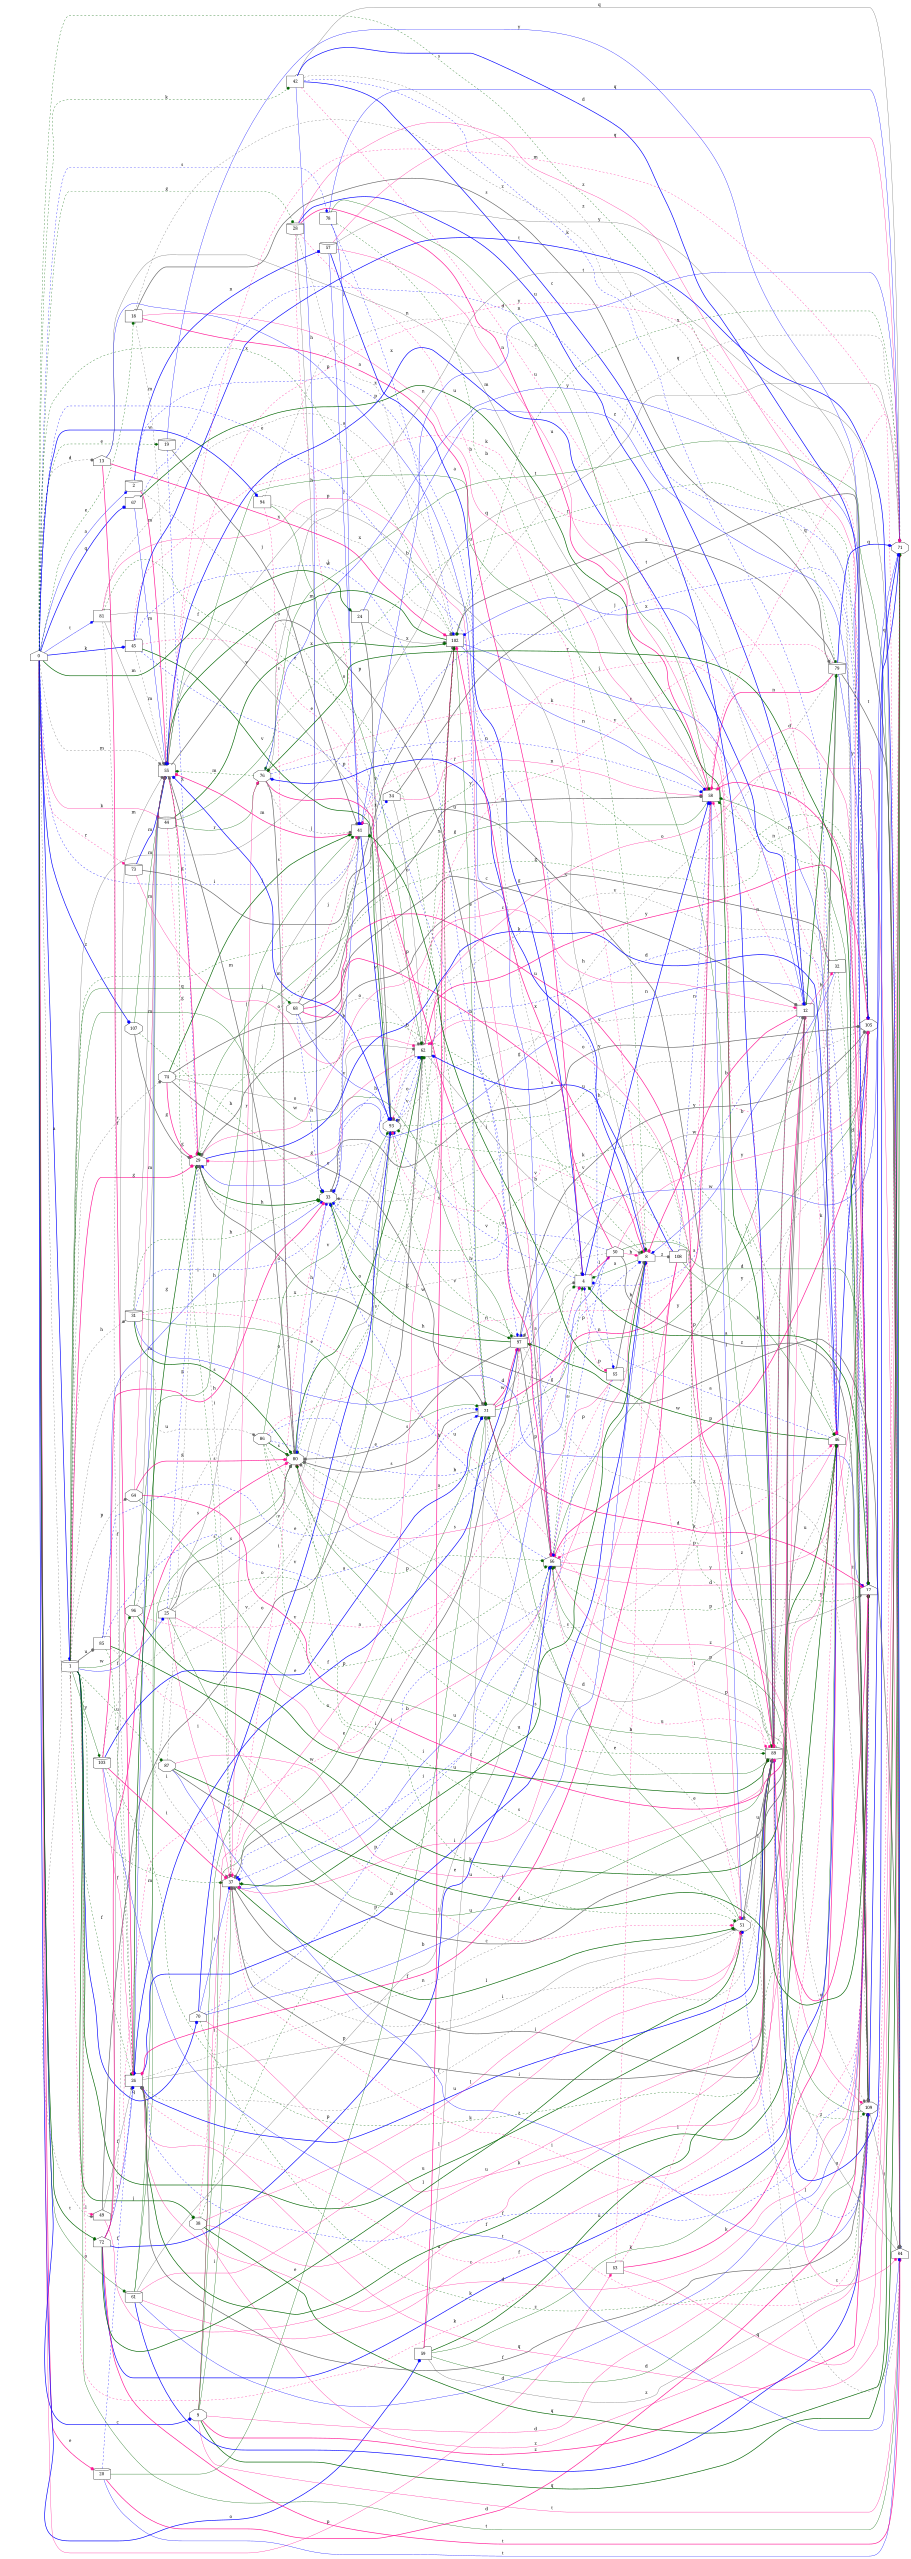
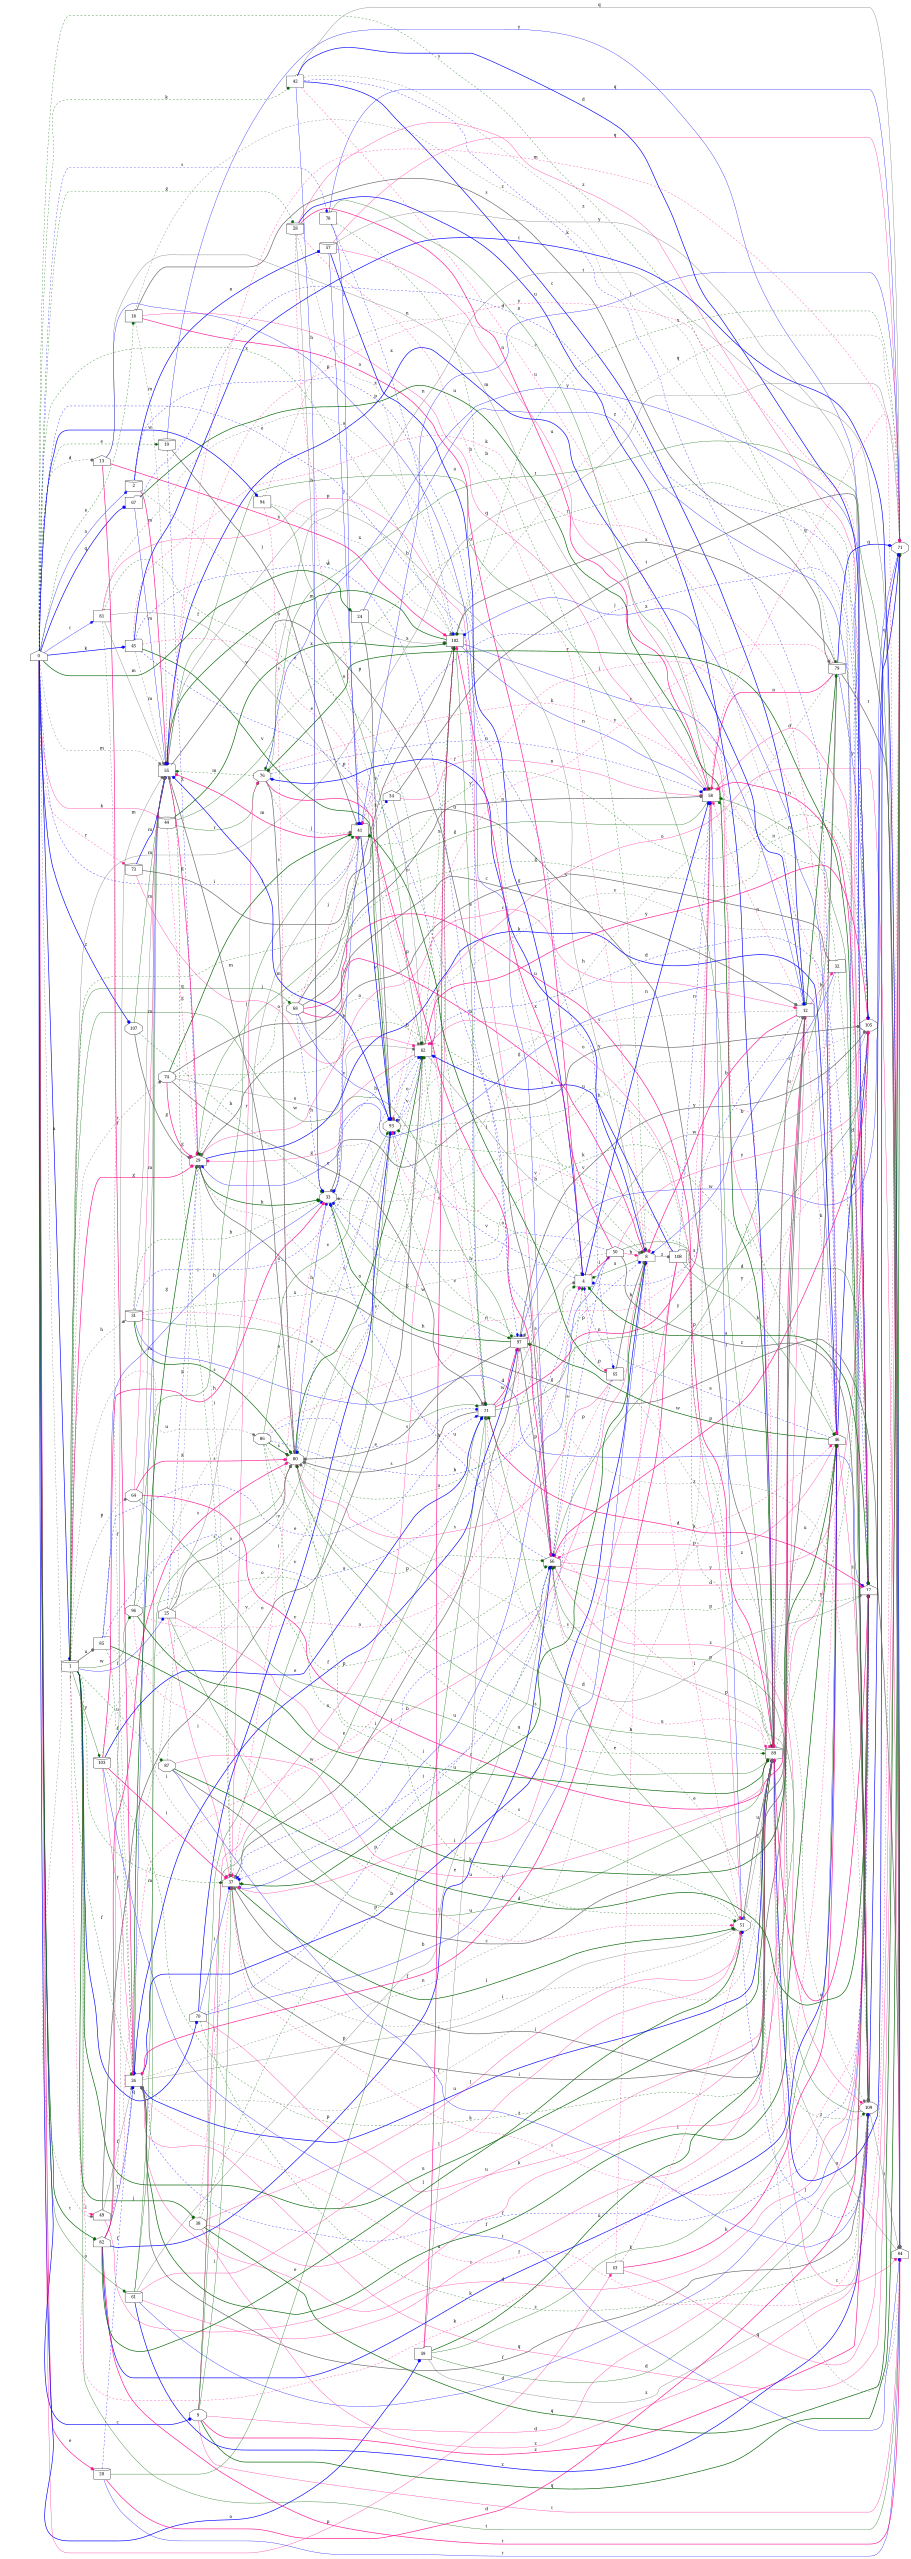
node "72": label "72" -> "82"
